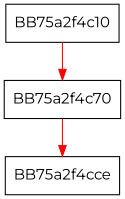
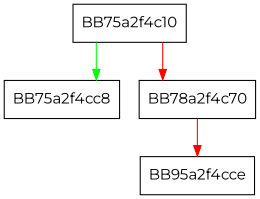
node "BB75a2f4cc8": added
node "BB75a2f4c70": label "BB75a2f4c70" -> "BB78a2f4c70"
node "BB75a2f4cce": label "BB75a2f4cce" -> "BB95a2f4cce"
